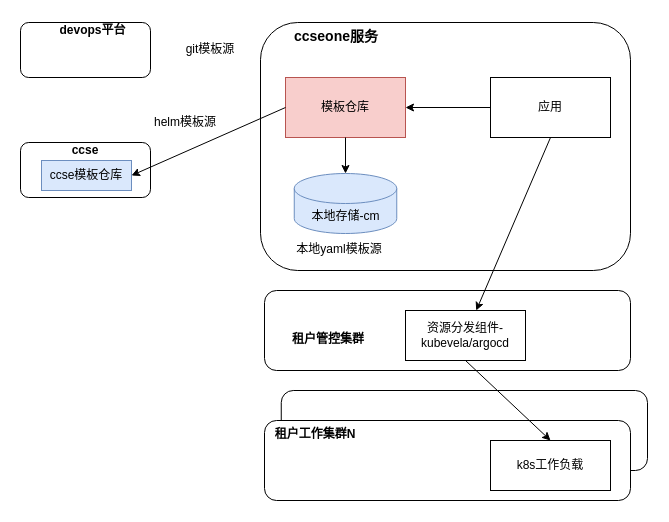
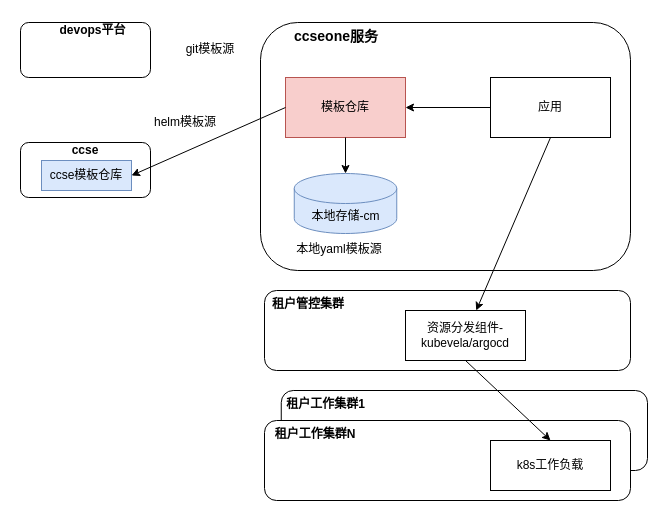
node "租户管控集群": moved (329, 340) -> (309, 305)
node "租户工作集群1": added
